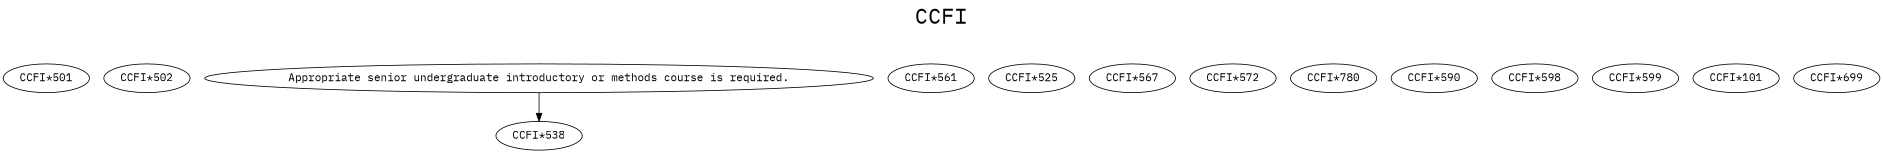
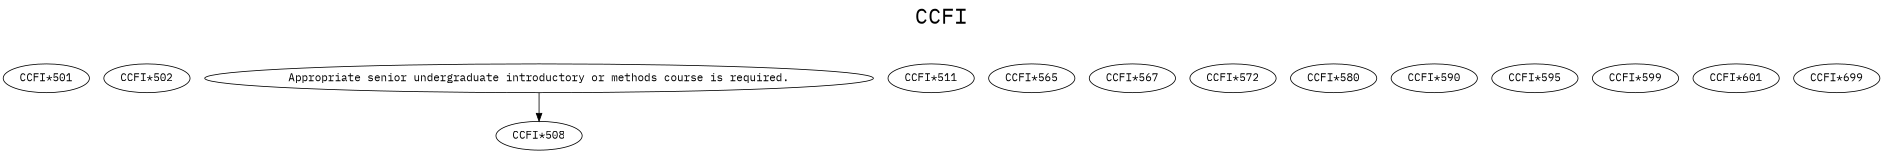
node "CCFI*561": label "CCFI*561" -> "CCFI*511"
node "CCFI*525": label "CCFI*525" -> "CCFI*565"
node "CCFI*780": label "CCFI*780" -> "CCFI*580"
node "CCFI*598": label "CCFI*598" -> "CCFI*595"
node "CCFI*101": label "CCFI*101" -> "CCFI*601"
node "CCFI*538": label "CCFI*538" -> "CCFI*508"
